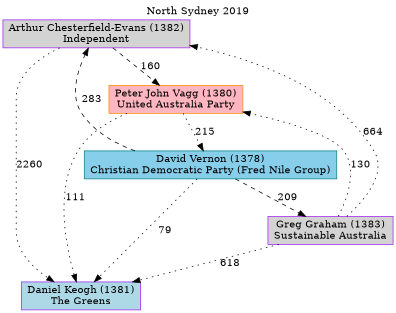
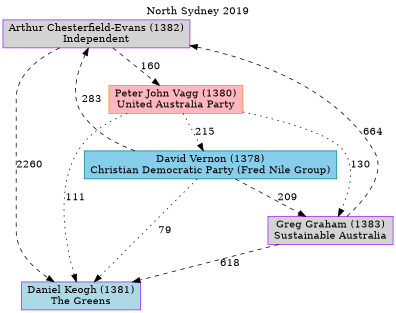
edge "Greg Graham (1383) Sustainable Australia" -> "Arthur Chesterfield-Evans (1382) Independent": style dotted -> dashed
edge "Greg Graham (1383) Sustainable Australia" -> "Peter John Vagg (1380) United Australia Party": reversed
edge "Arthur Chesterfield-Evans (1382) Independent" -> "Daniel Keogh (1381) The Greens": style dotted -> dashed
edge "Greg Graham (1383) Sustainable Australia" -> "Daniel Keogh (1381) The Greens": style dotted -> dashed
